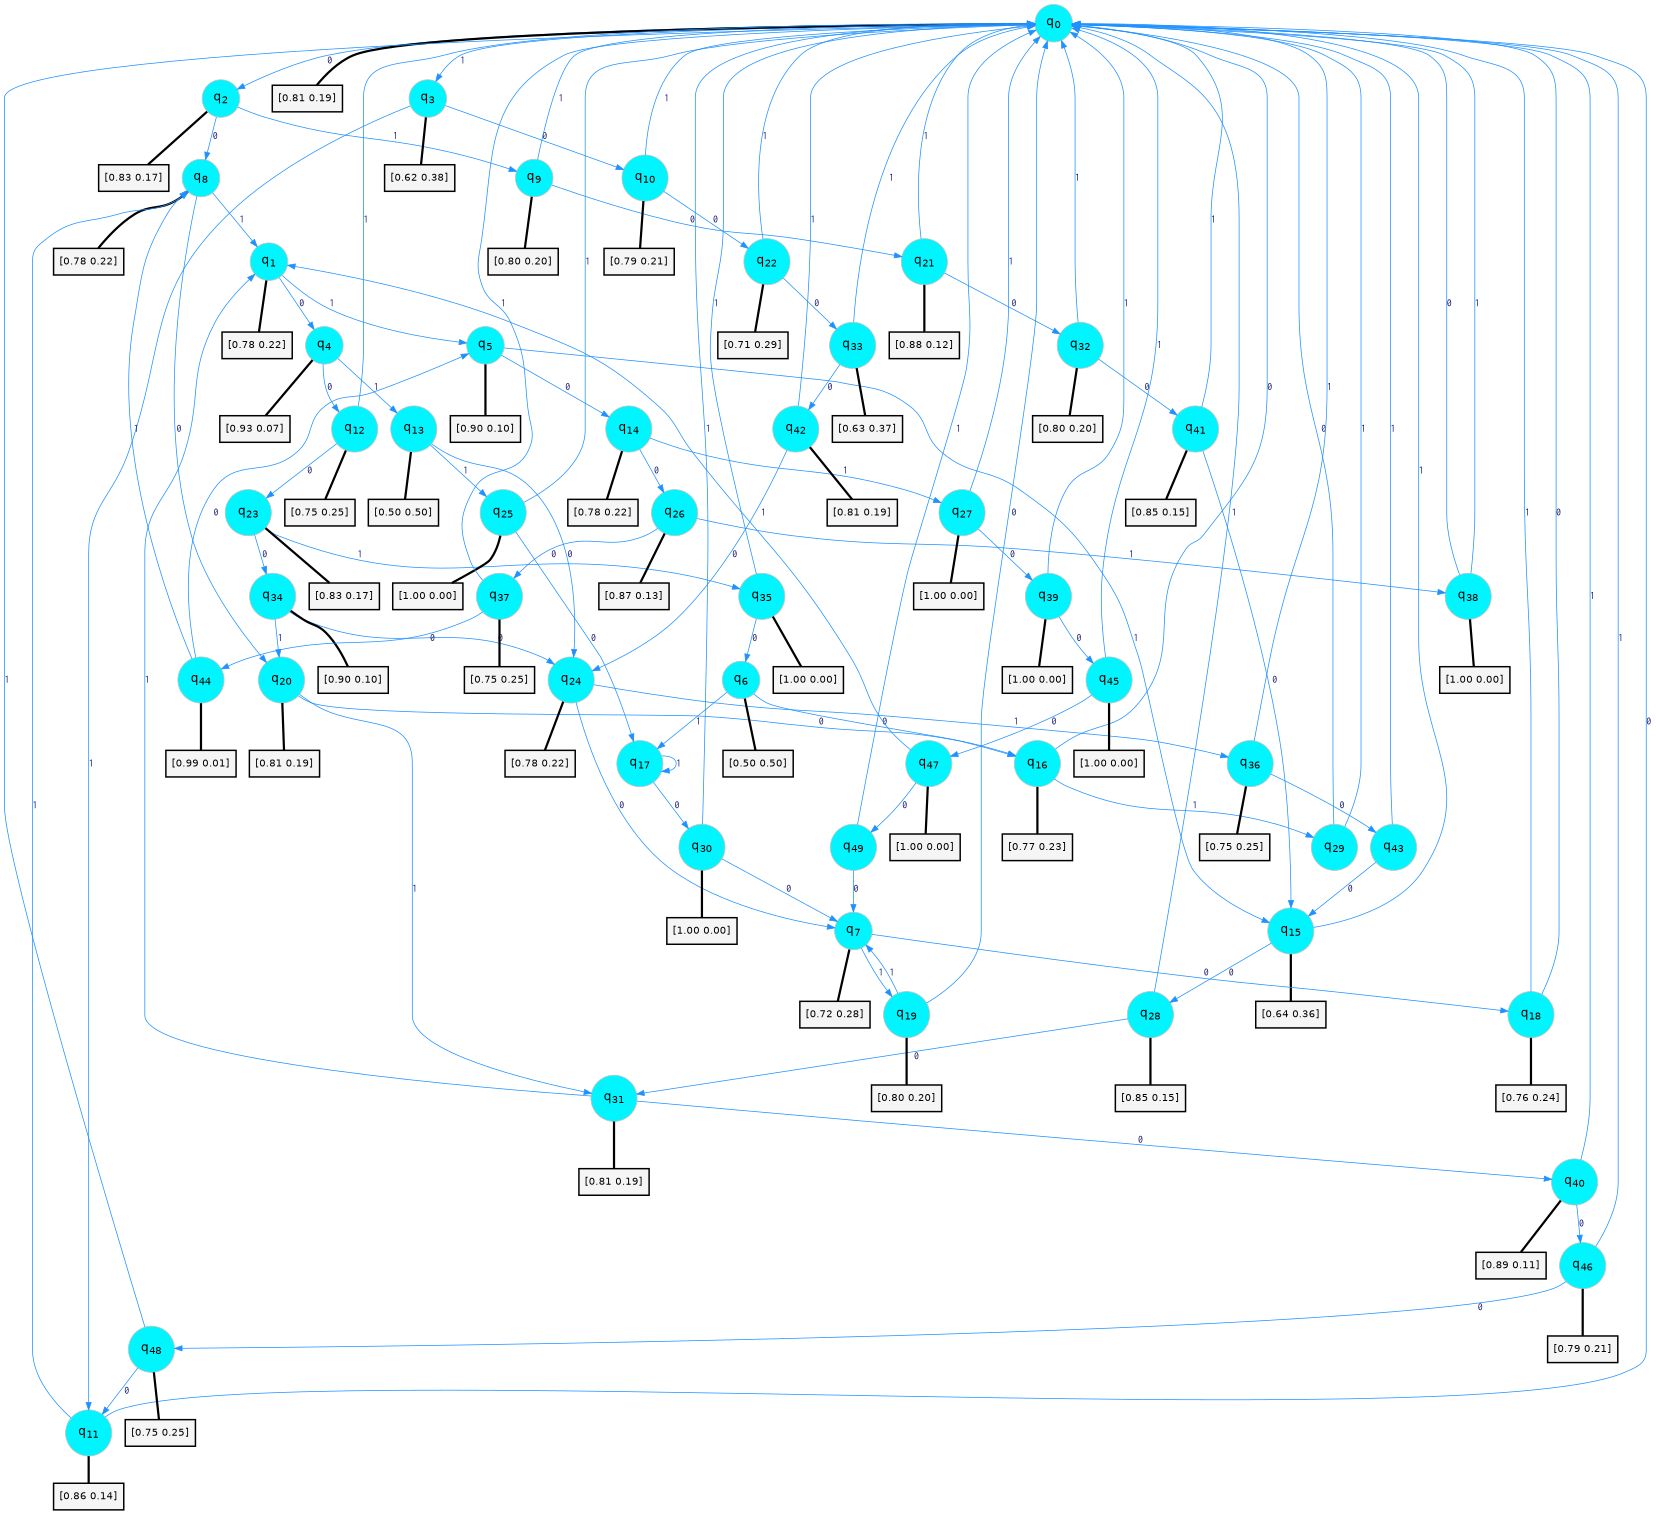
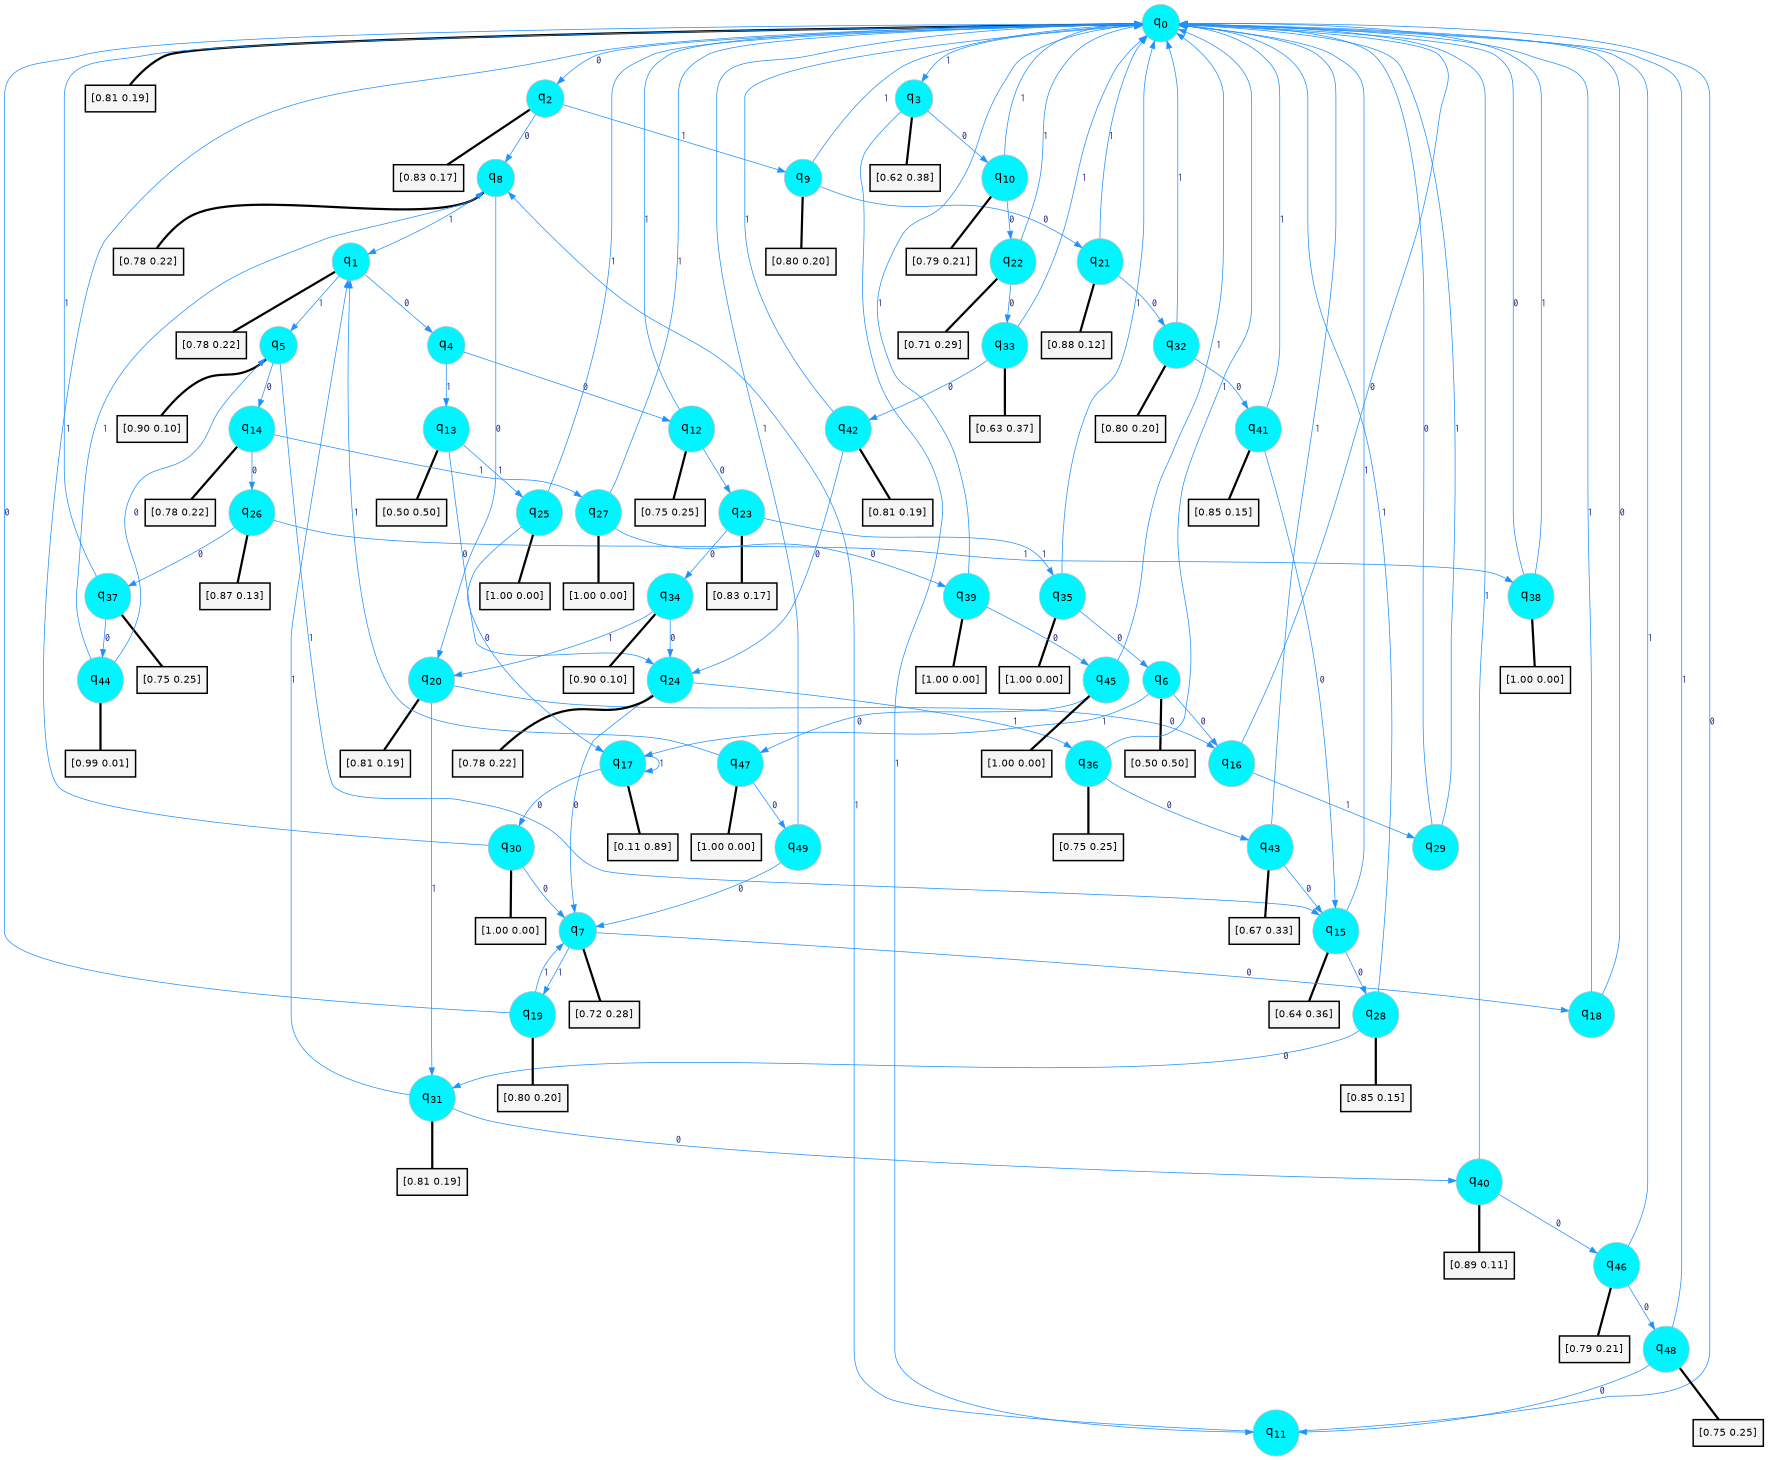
node "[0.93 0.07]": removed
node "[0.11 0.89]": added
node "[0.77 0.23]": removed
node "[0.67 0.33]": added
node "[0.76 0.24]": removed
node "[0.86 0.14]": removed
